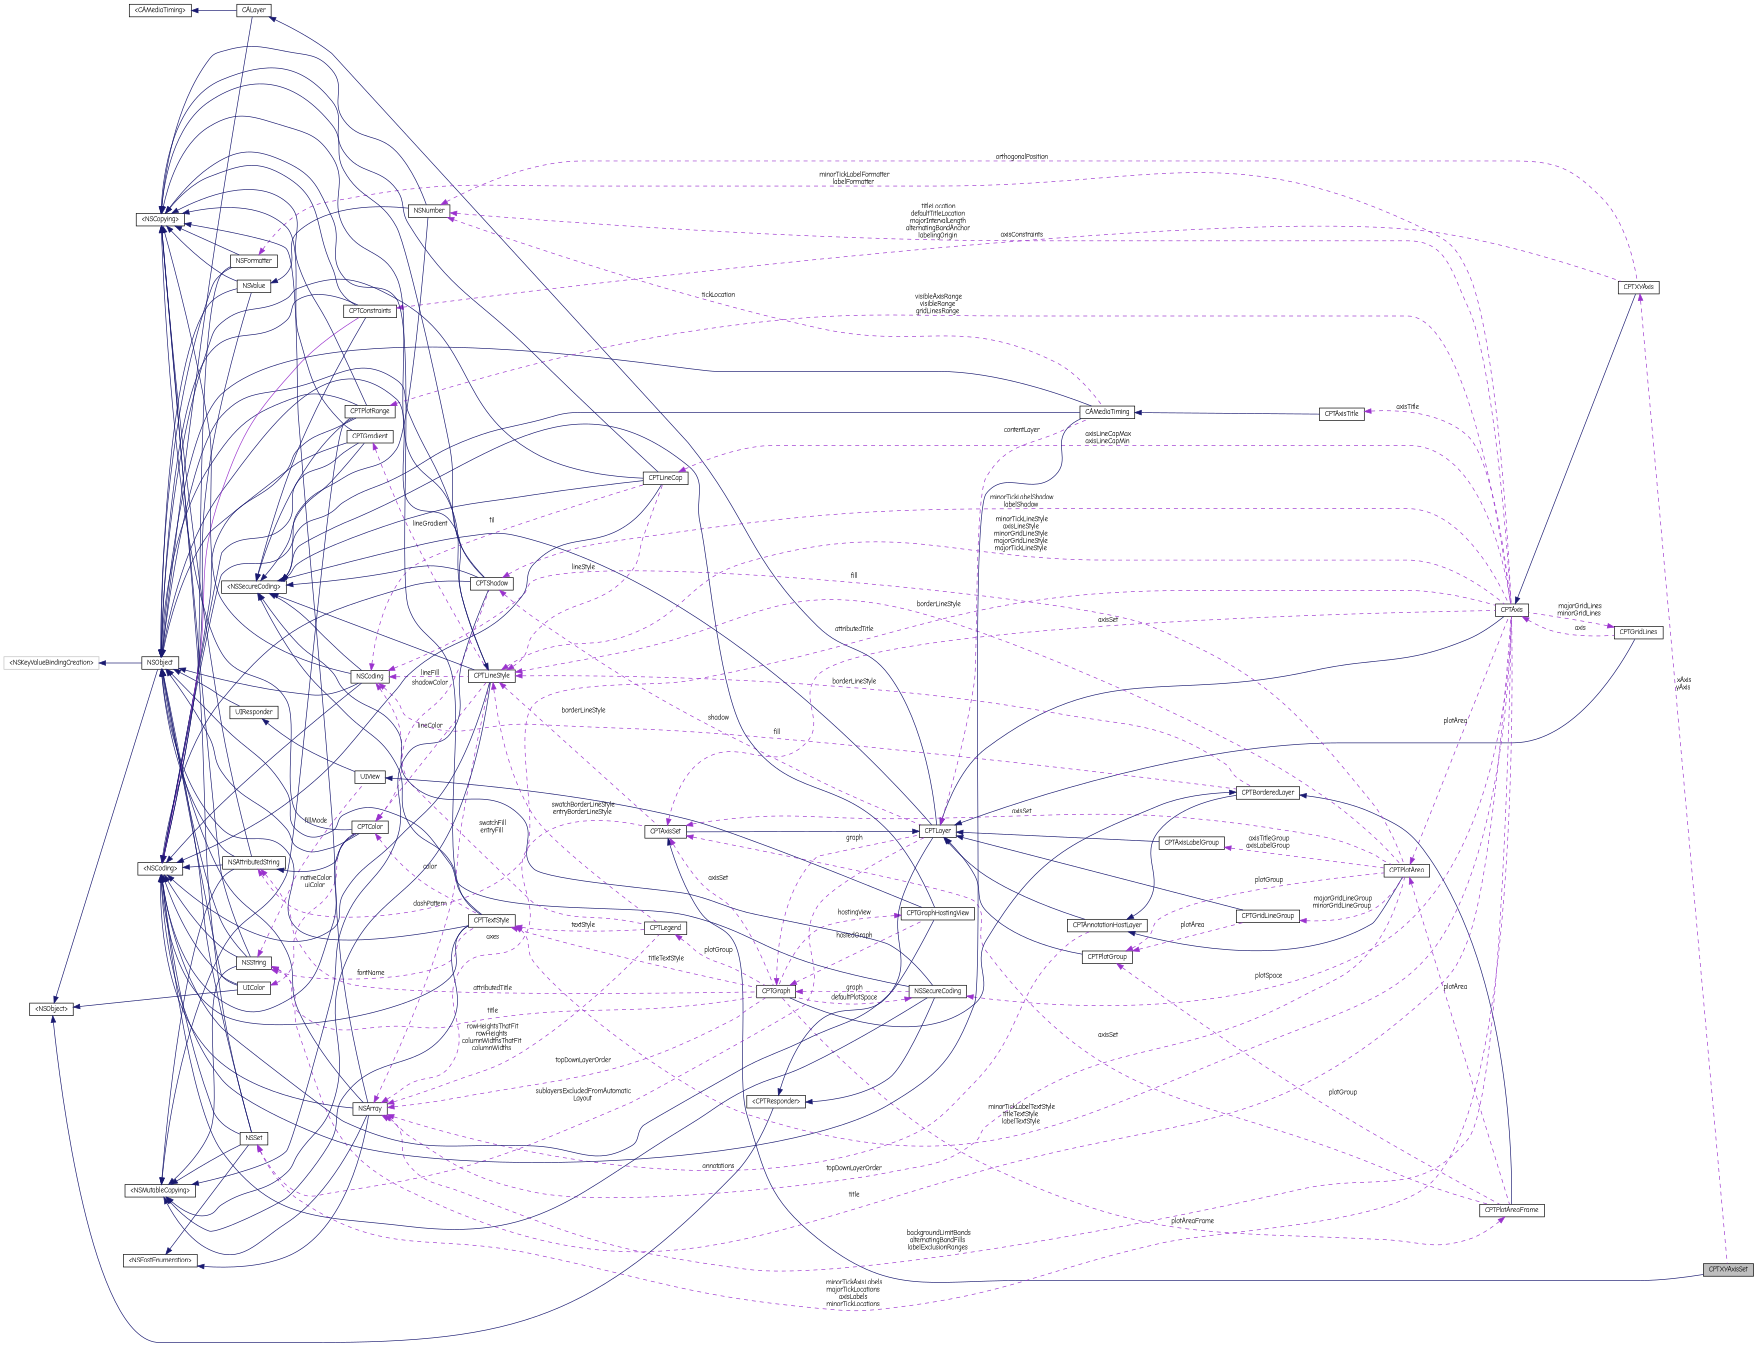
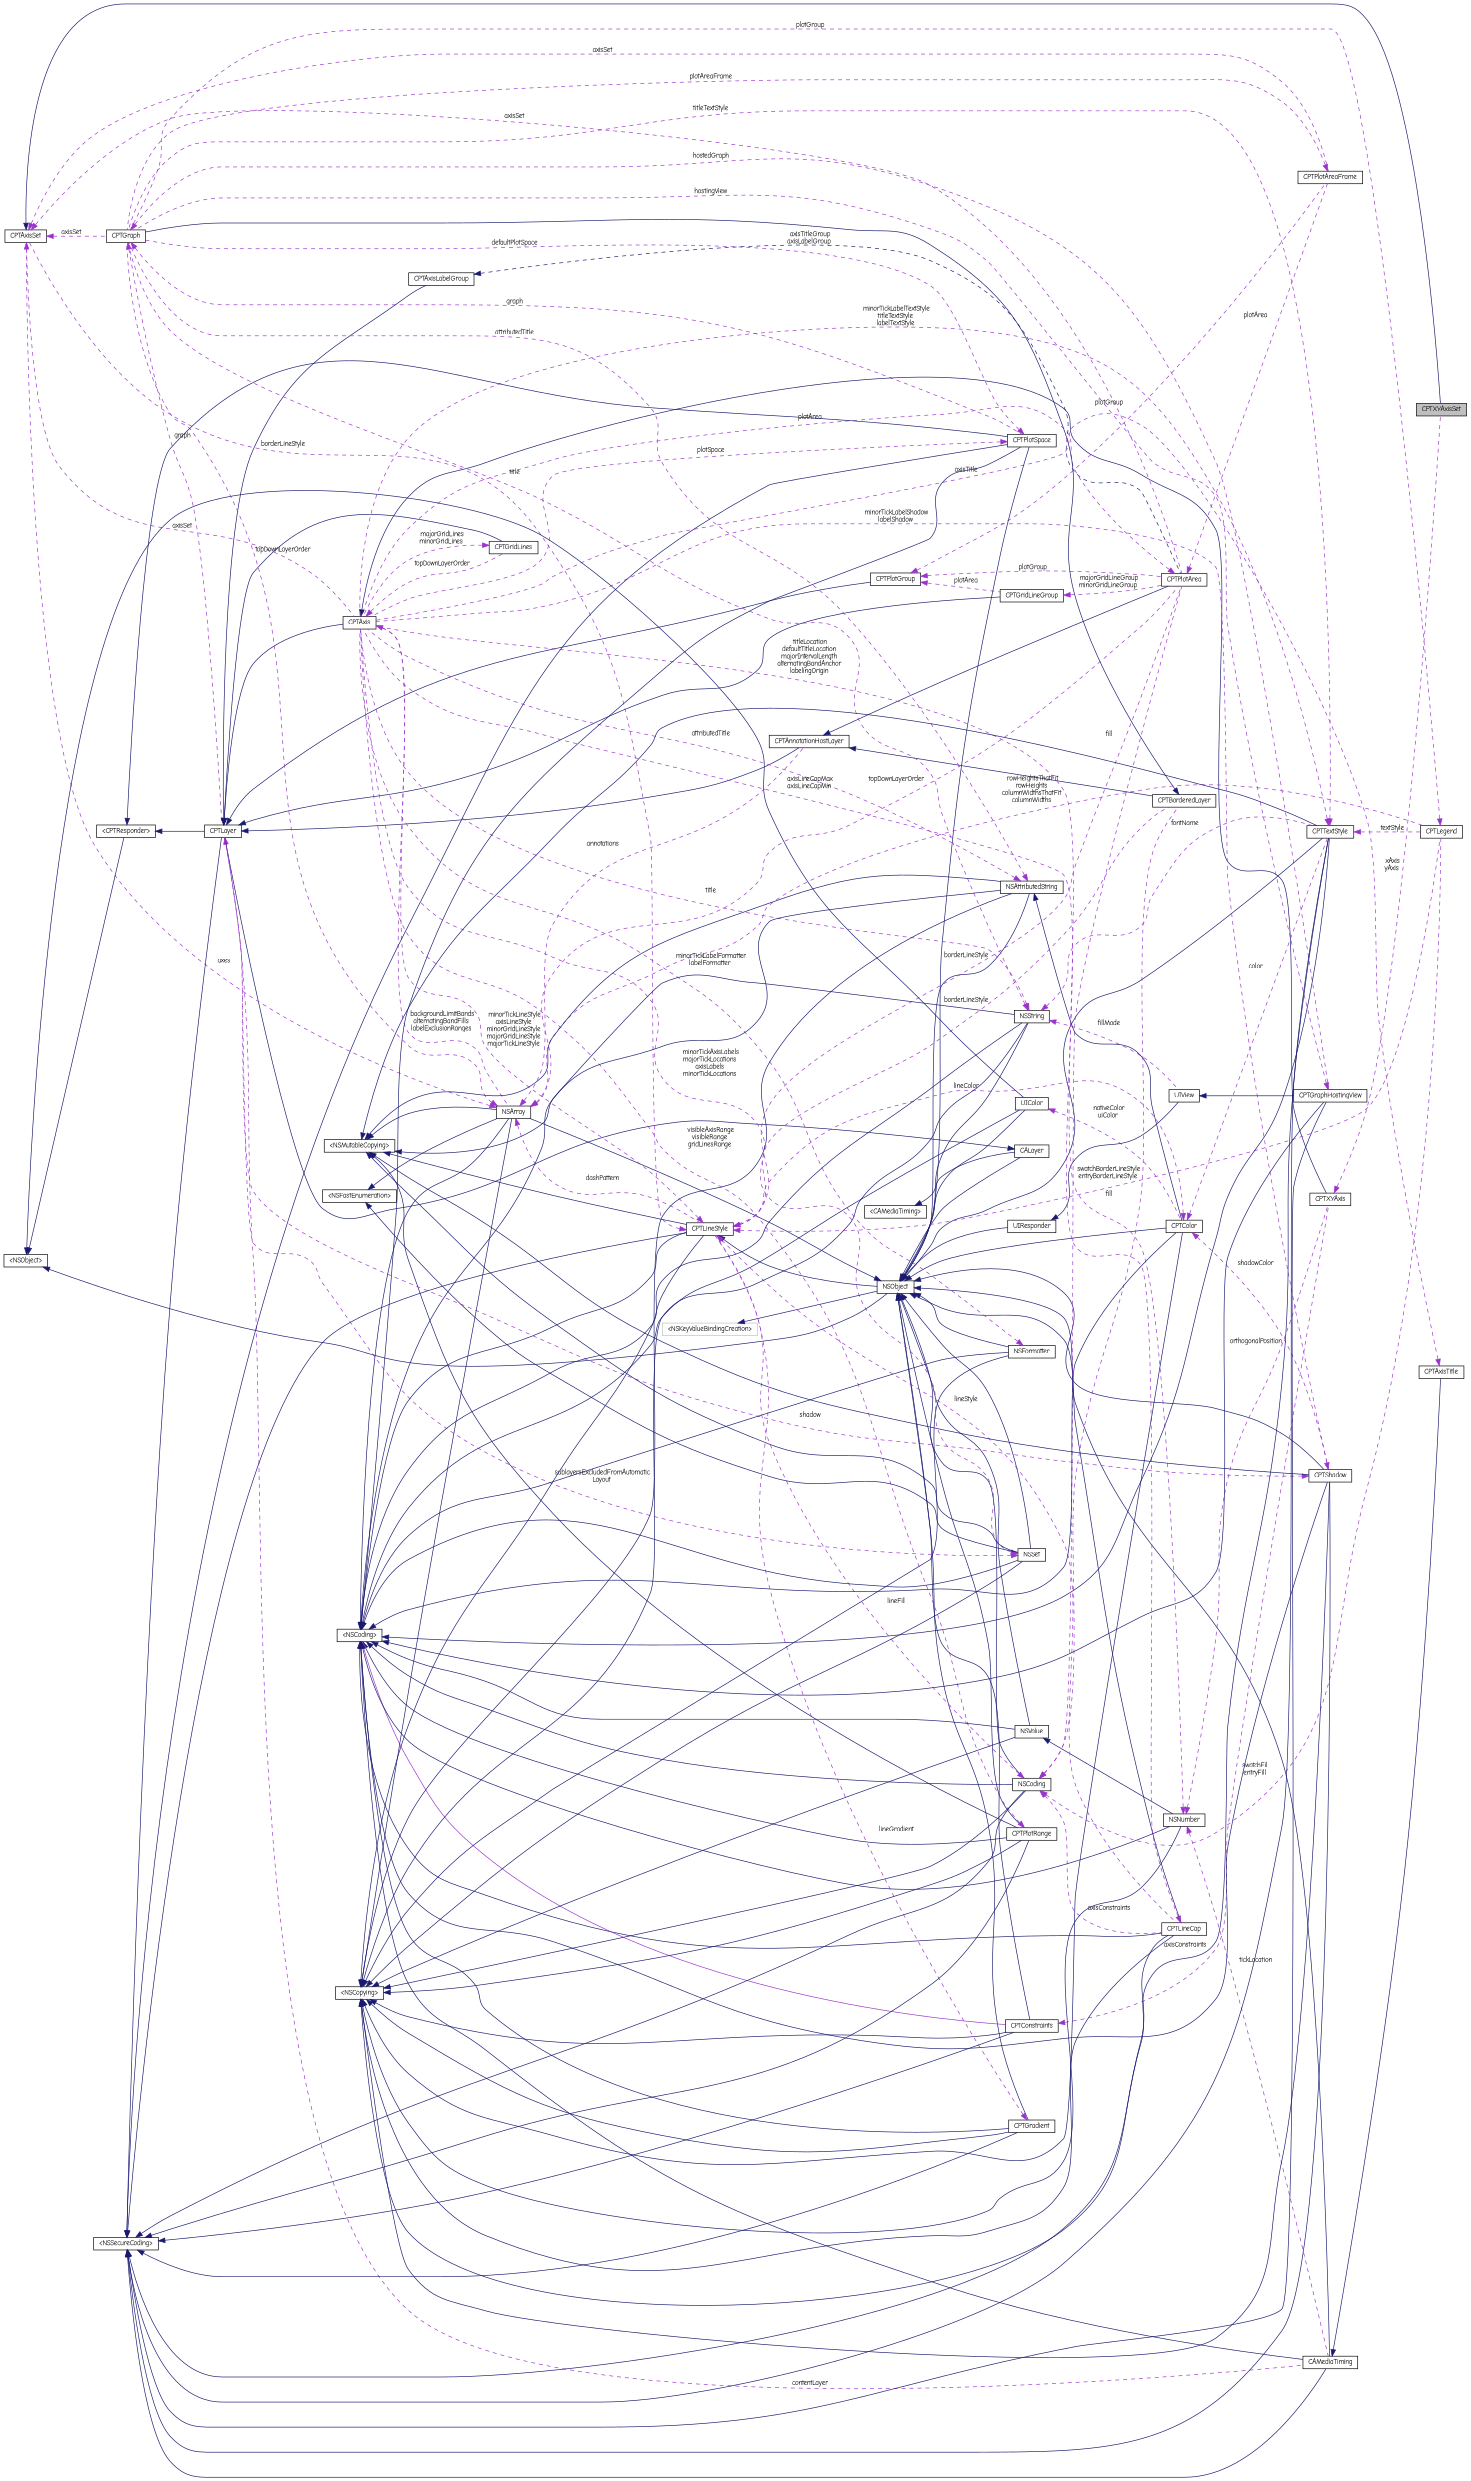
edge "CPTLineCap" -> "NSCoding": label " fill" -> " axisConstraints"
edge "CPTGridLines" -> "CPTAxis": label " axis" -> " topDownLayerOrder"
edge "CPTAxisSet" -> "CPTLayer": removed
edge "CPTPlotArea" -> "CPTAxisLabelGroup": color darkorchid3 -> midnightblue
edge "CPTPlotAreaFrame" -> "CPTBorderedLayer": removed
node "NSSecureCoding": label "NSSecureCoding" -> "CPTPlotSpace"
edge "CPTAxis" -> "NSArray": reversed
